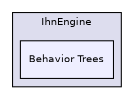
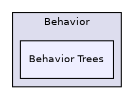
cluster "IhnEngine": label "IhnEngine" -> "Behavior"
